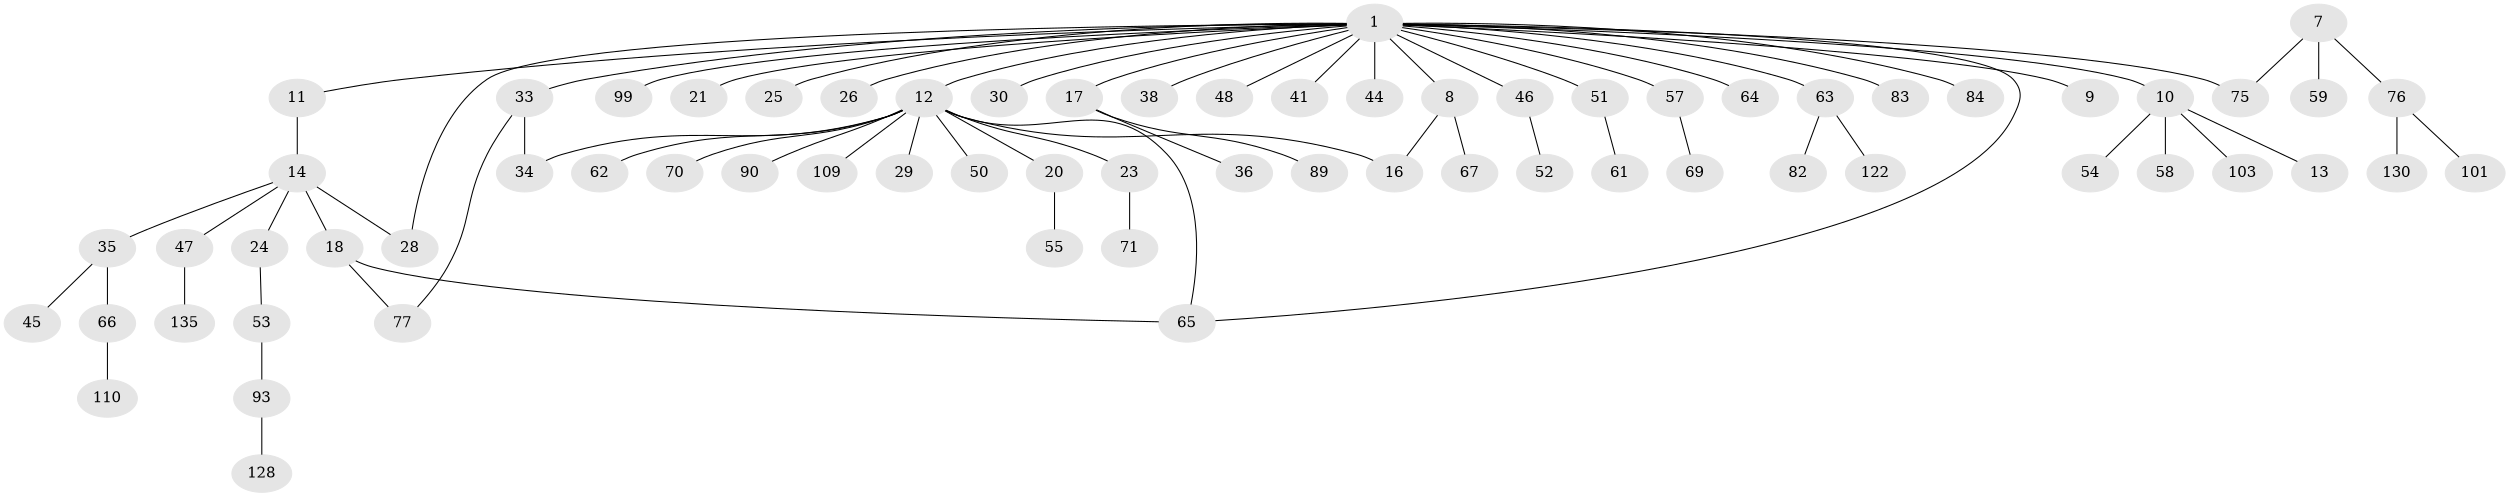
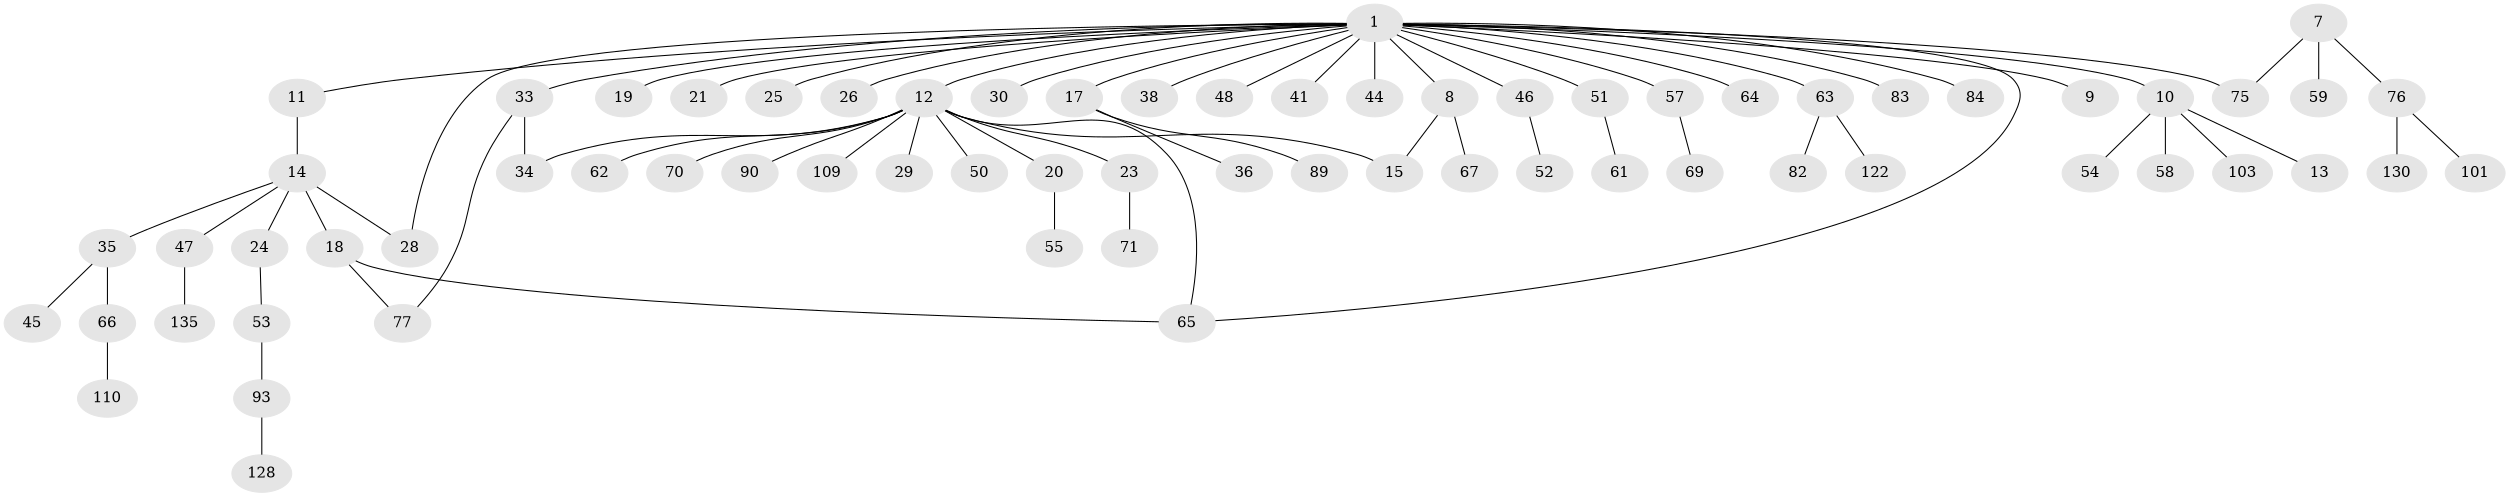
node "99": label "99" -> "19"
node "16": label "16" -> "15"
